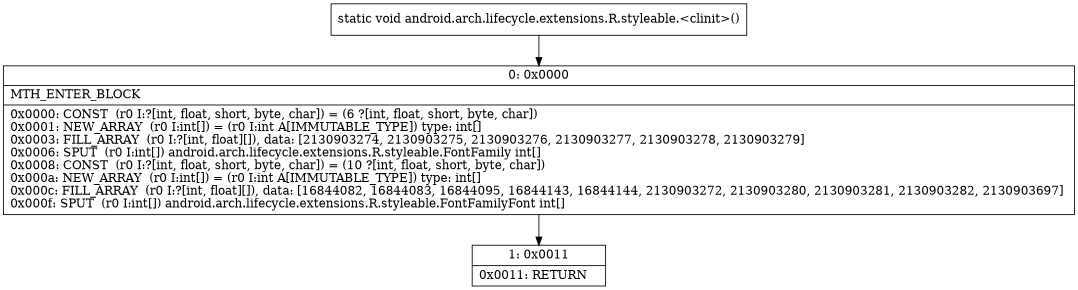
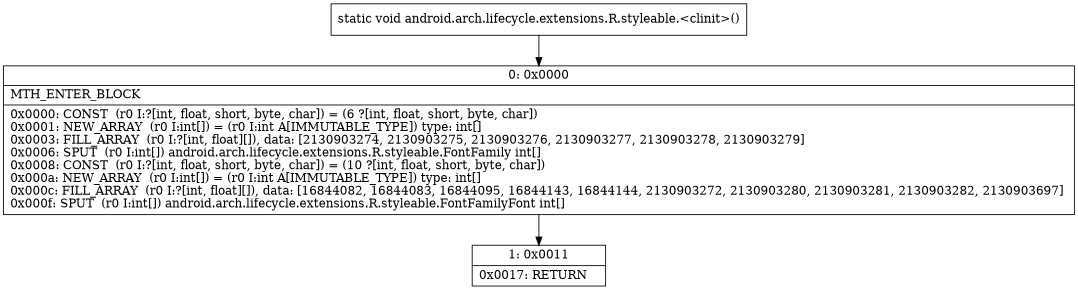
node "1: 0x0011": text "0x0011: RETURN" -> "0x0017: RETURN"
